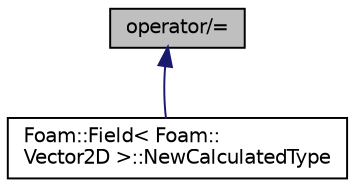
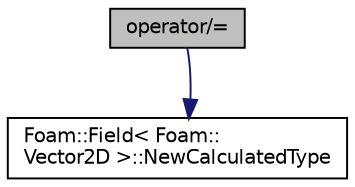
edge "Foam::Field< Foam:: Vector2D >::NewCalculatedType" -> "operator/=": reversed
